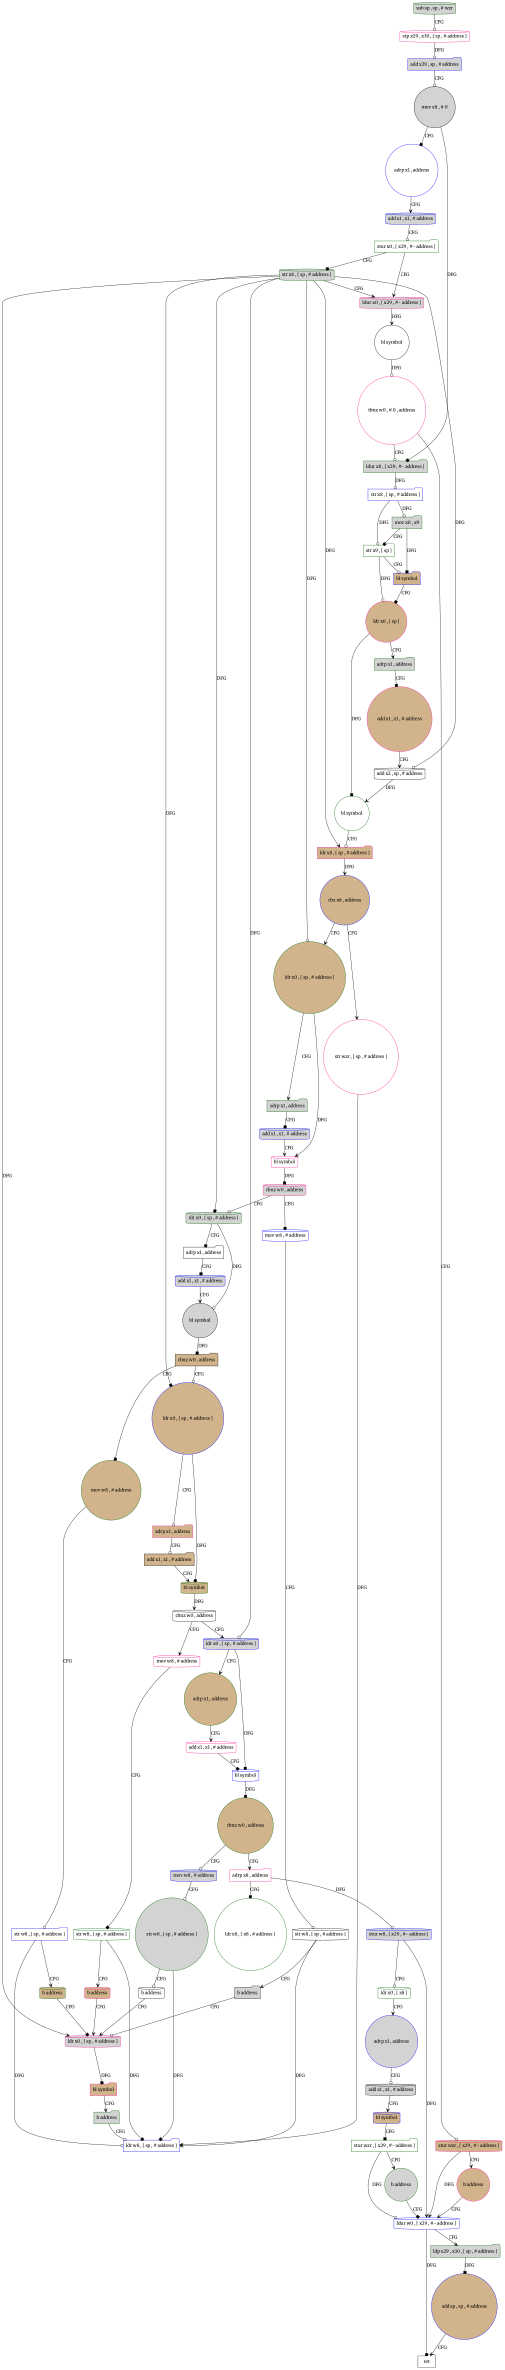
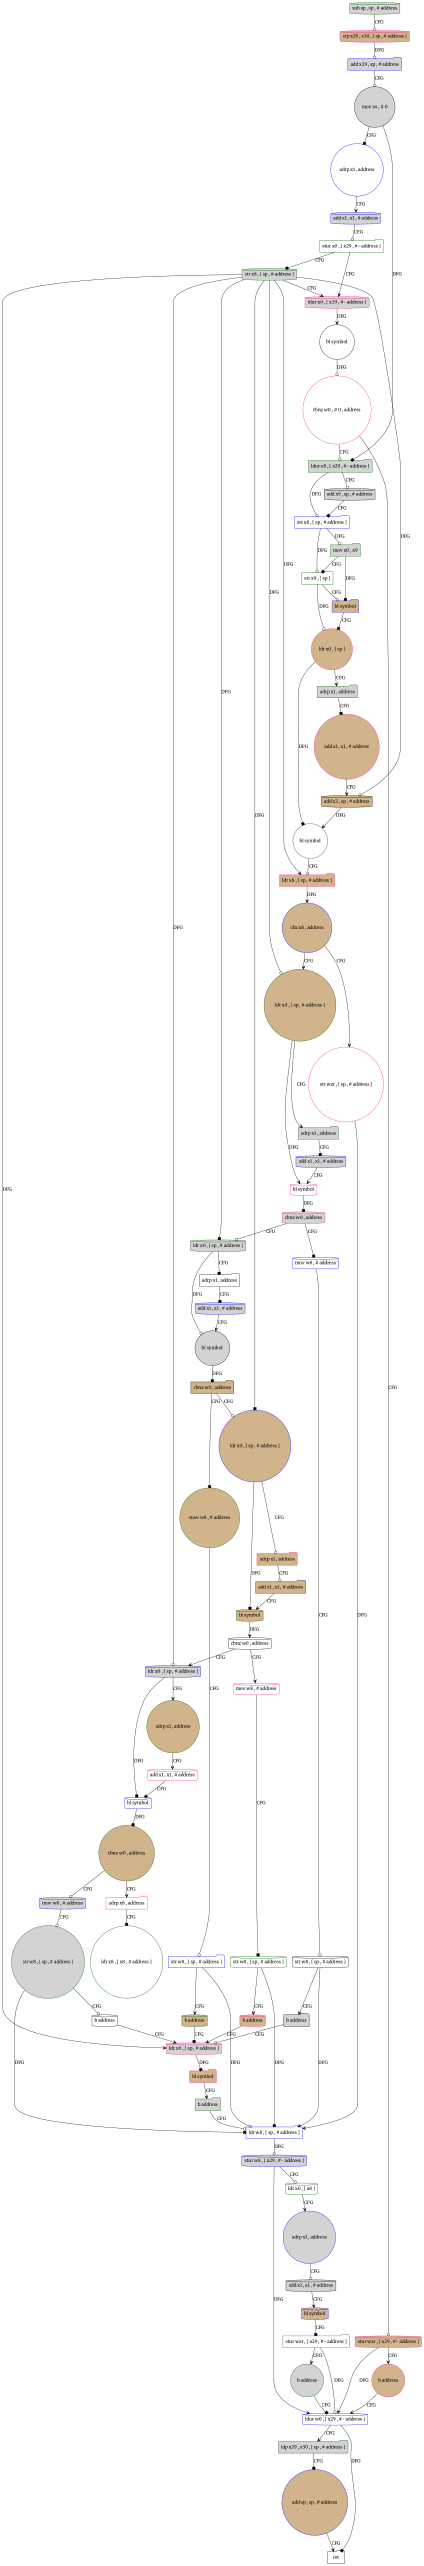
node "sub sp , sp , # wzr": label "sub sp , sp , # wzr" -> "sub sp , sp , # address"
node "stp x29 , x30 , [ sp , # address ]": fillcolor white -> tan
node "mov x8 , # 0": label "mov x8 , # 0" -> "mov x4 , # 0"
node "add x9 , sp , # address": added
node "add x2 , sp , # address": fillcolor white -> tan
edge "adrp x8 , address" -> "stur w8 , [ x29 , #- address ]": now "ldr w8 , [ sp , # address ]" -> "stur w8 , [ x29 , #- address ]"
edge "ldp x29 , x30 , [ sp , # address ]" -> "add sp , sp , # address": label "DFG" -> "CFG"
